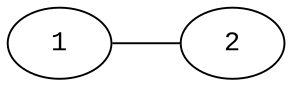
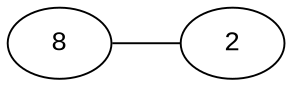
node "1": label "1" -> "8"
